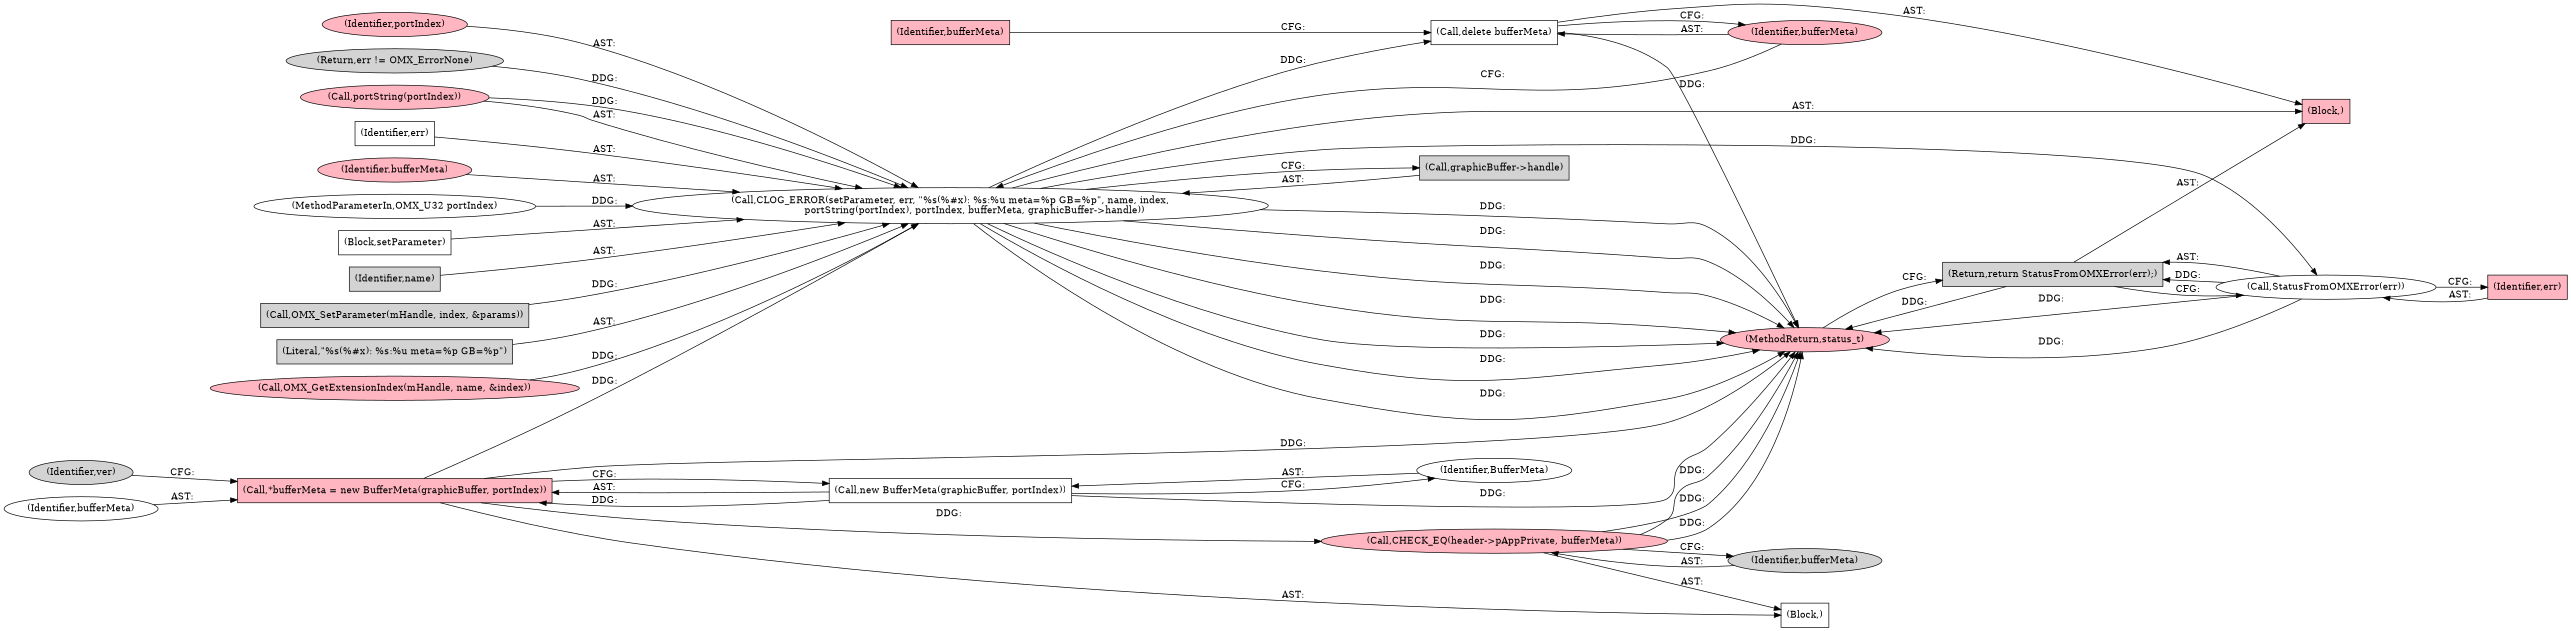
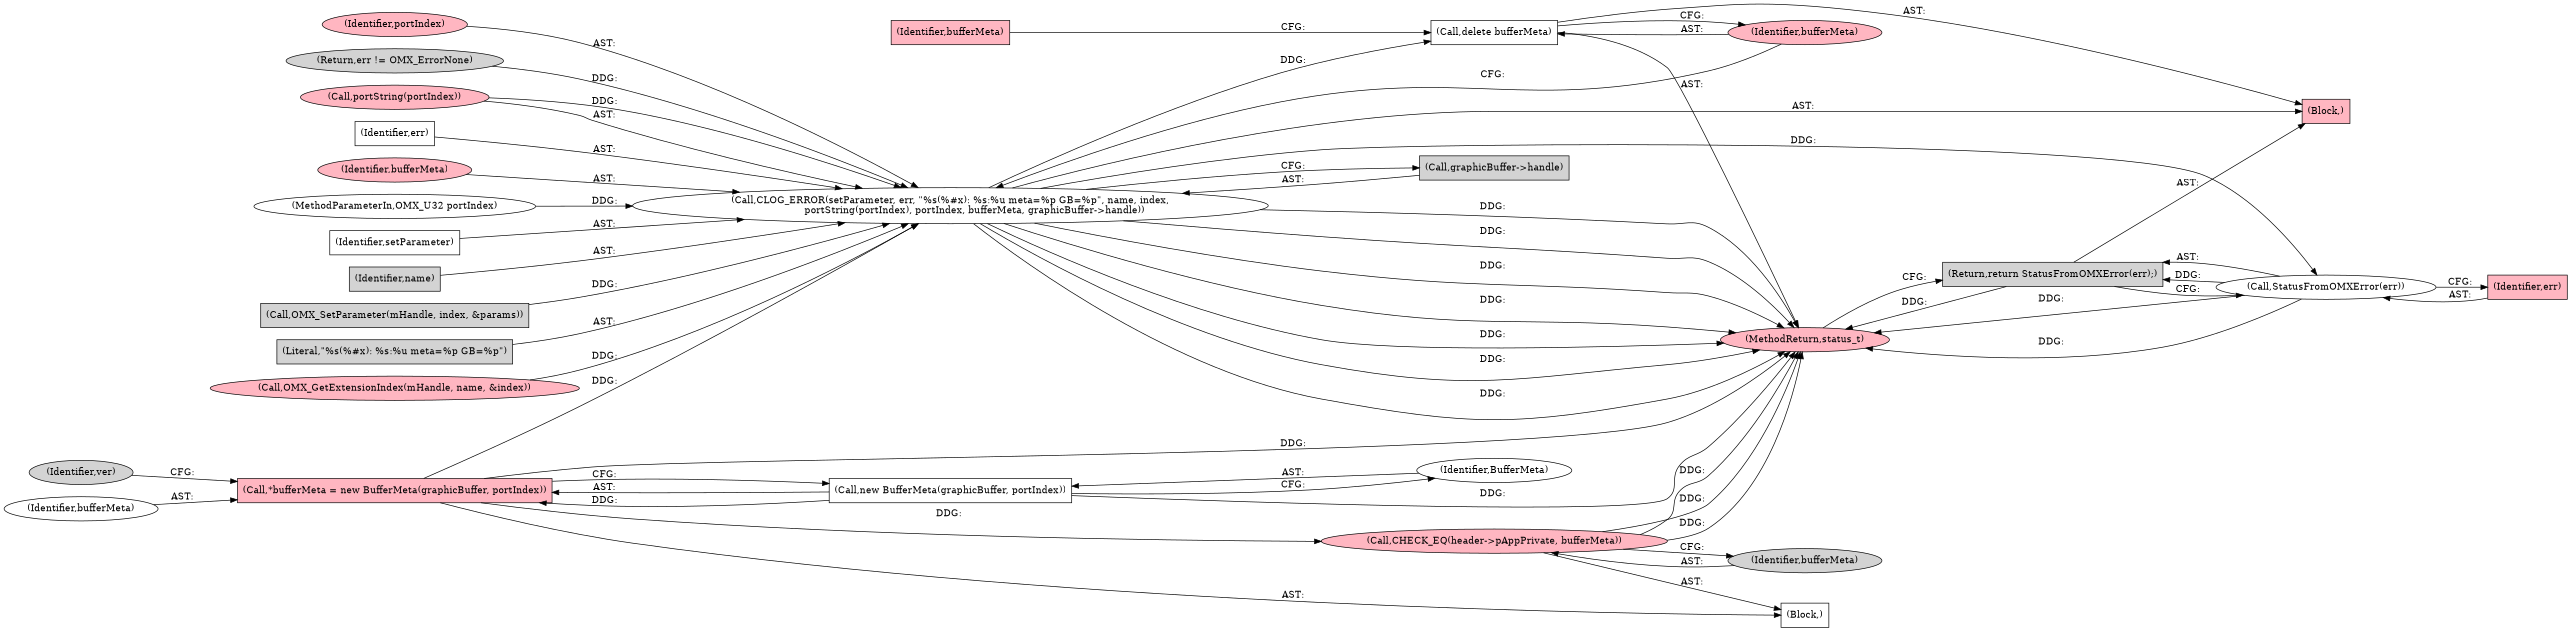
edge "(Call,delete bufferMeta)" -> "(MethodReturn,status_t)": label "DDG: " -> "AST: "
node "(Block,setParameter)": label "(Block,setParameter)" -> "(Identifier,setParameter)"
